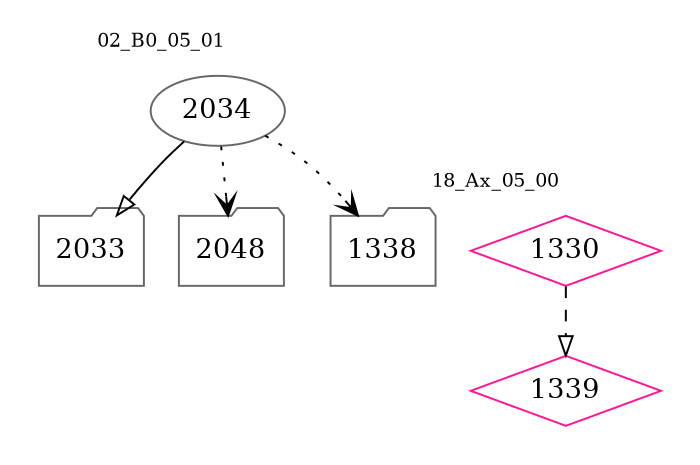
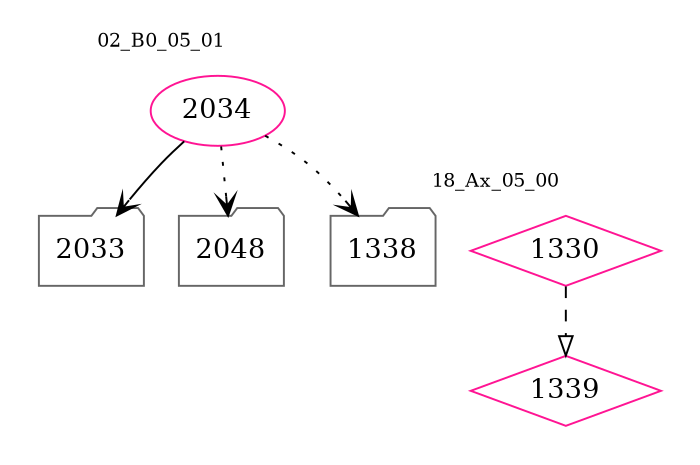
node "2034": color gray40 -> deeppink
edge "2034" -> "2033": arrowhead onormal -> vee
